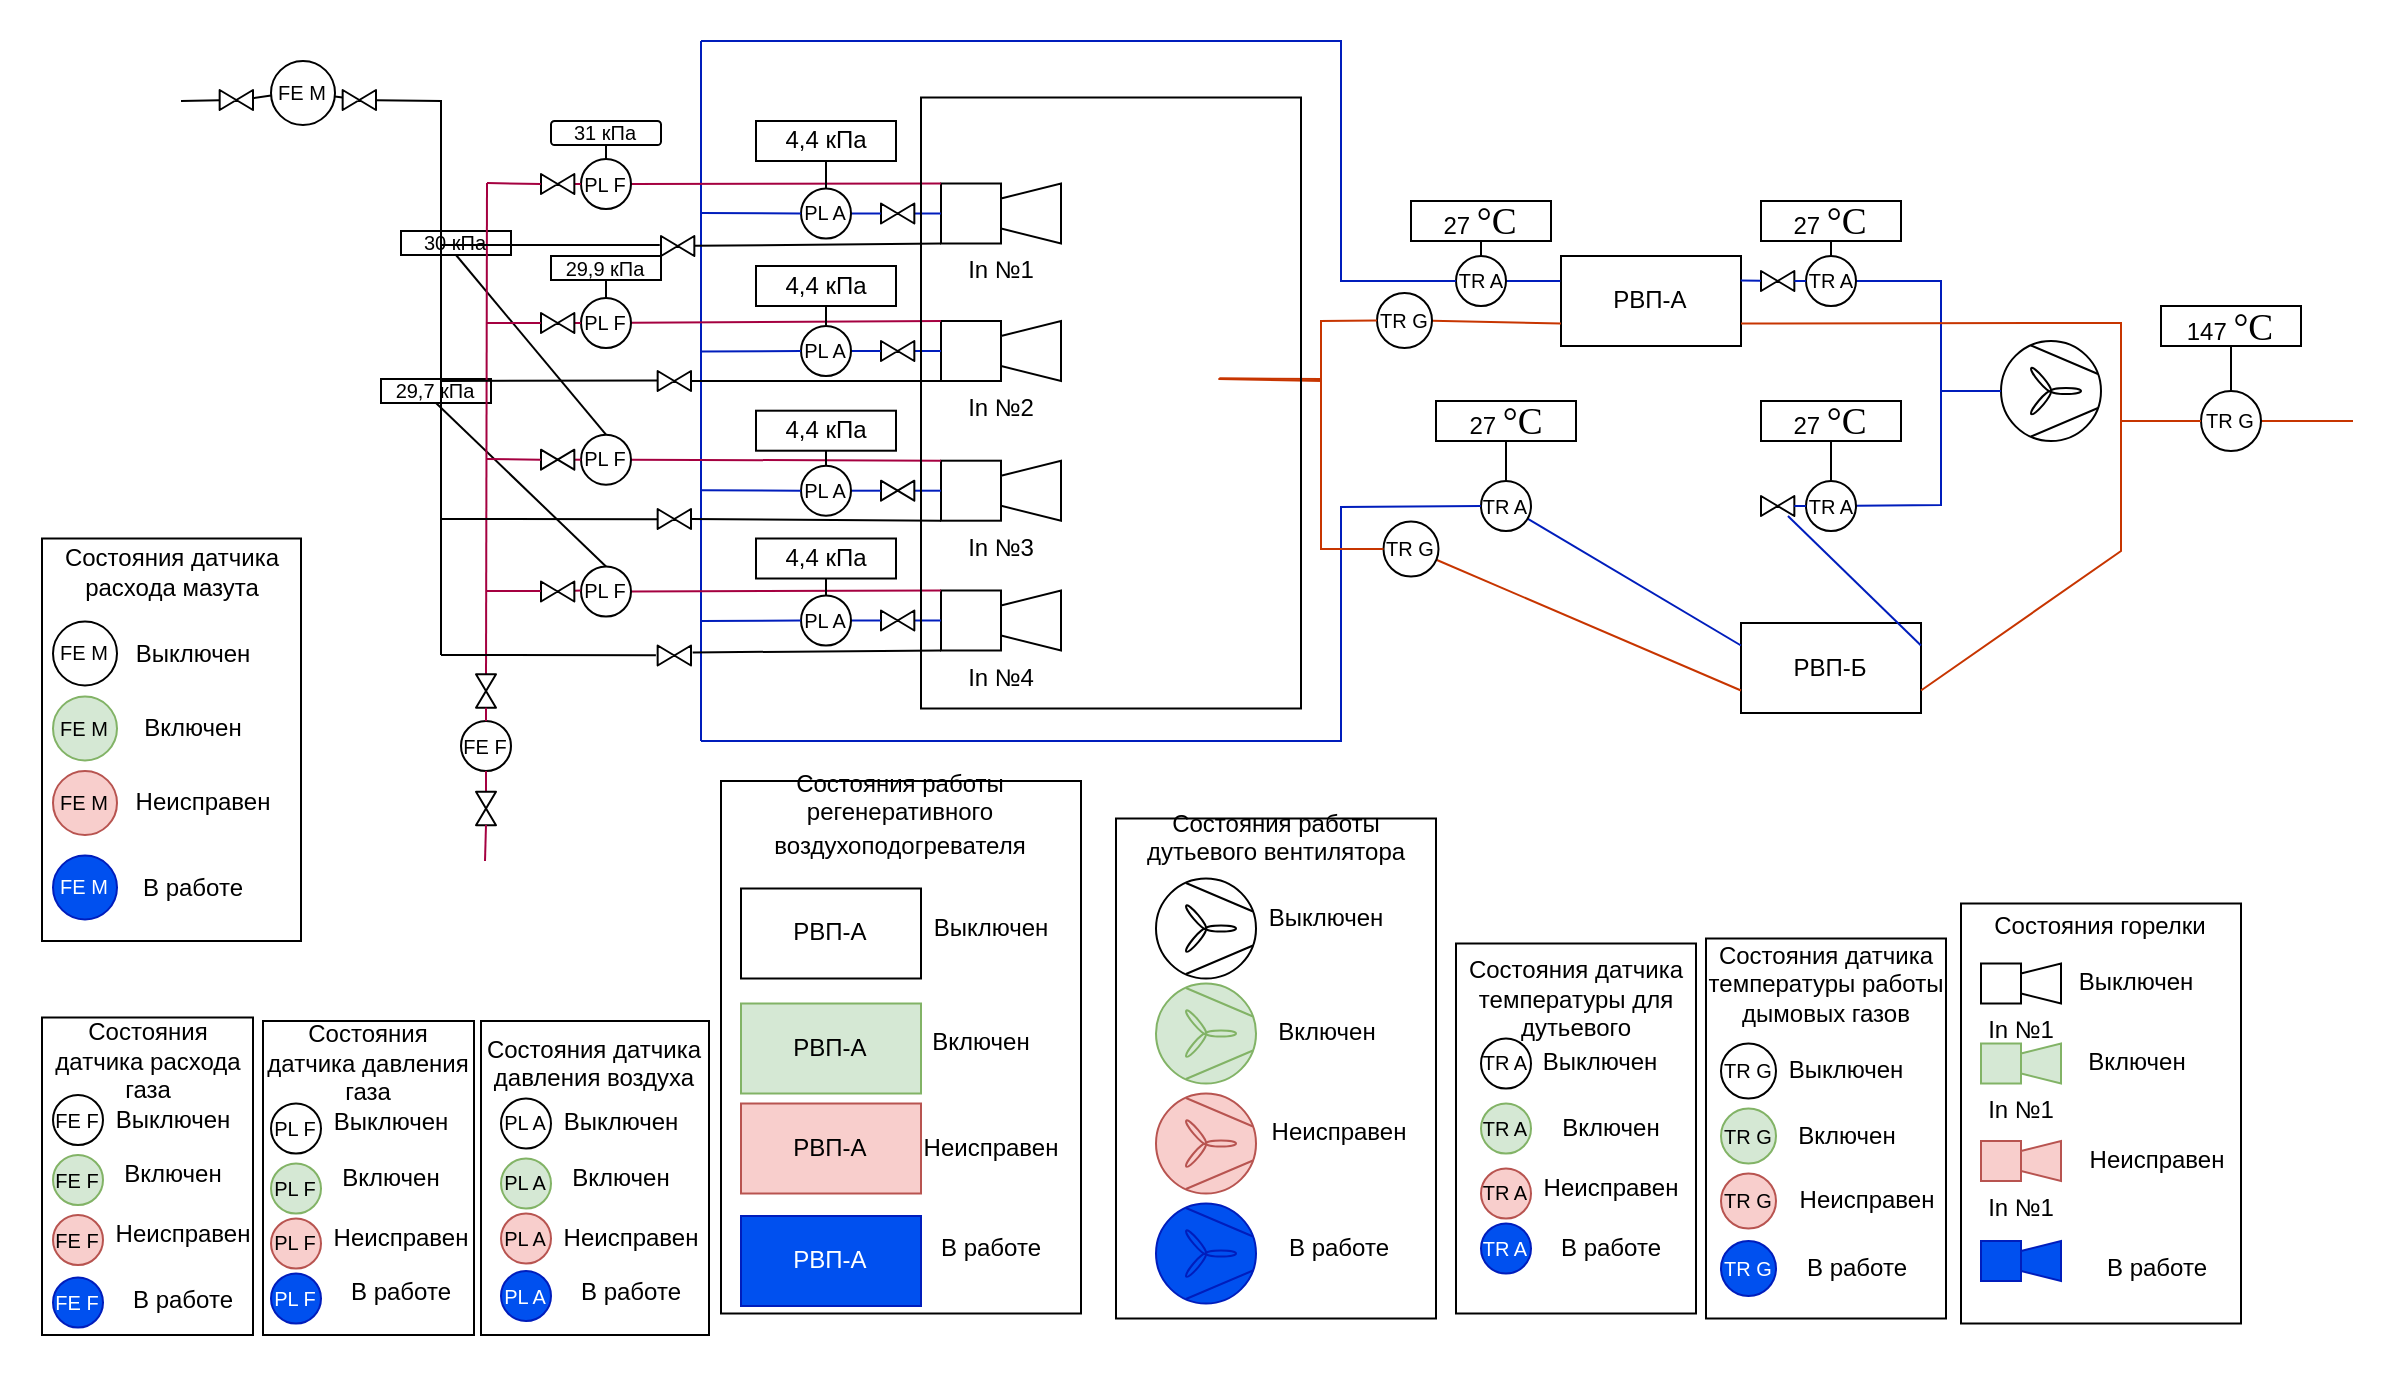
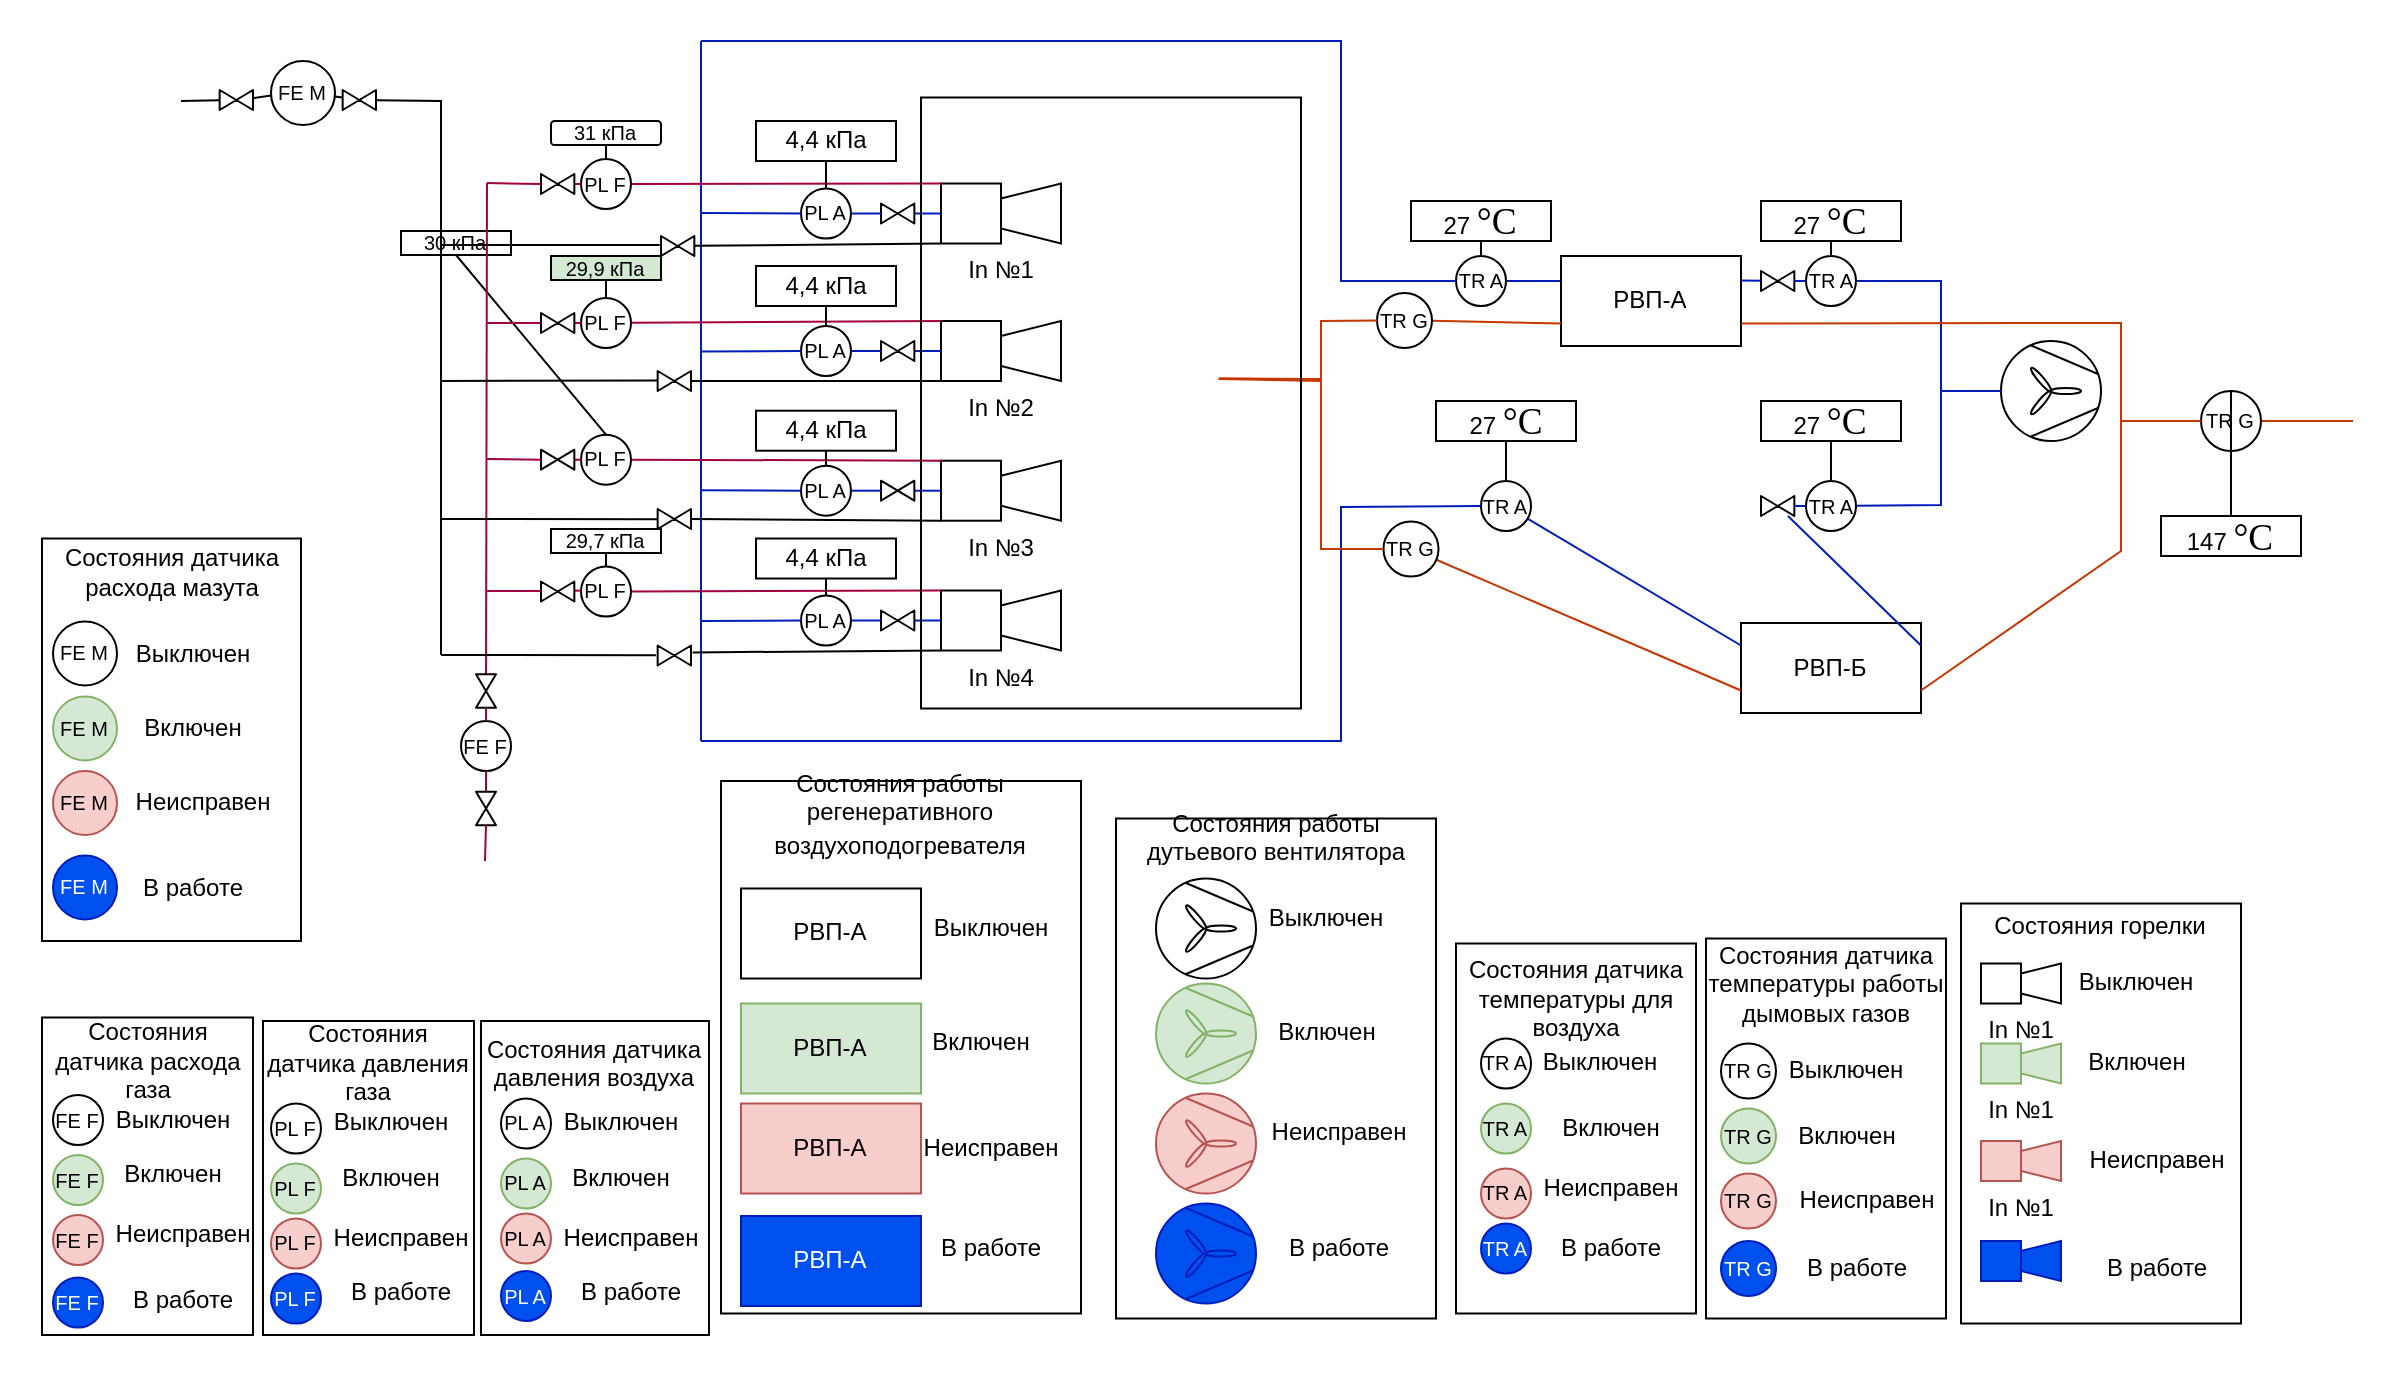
node "29,9 кПа": fillcolor #ffffff -> #d5e8d4
node "147 °C": moved (2231, 326) -> (2231, 536)
node "29,7 кПа": moved (436, 391) -> (606, 541)
node "Состояния датчика температуры для дутьевого": label "Состояния датчика температуры для дутьевого" -> "Состояния датчика температуры для воздуха"
